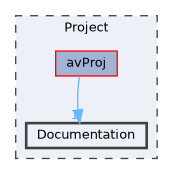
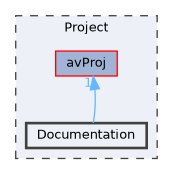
edge "avProj" -> "Documentation": reversed
